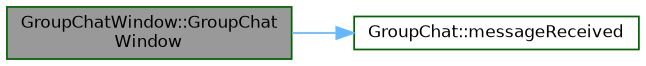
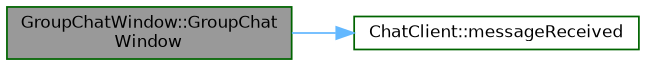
node "GroupChat::messageReceived": label "GroupChat::messageReceived" -> "ChatClient::messageReceived"
